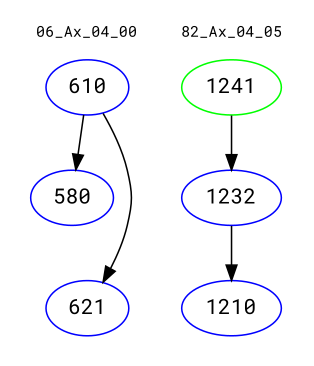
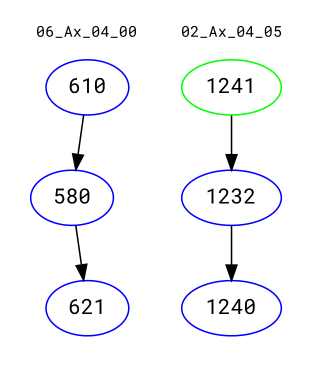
cluster "82_Ax_04_05": label "82_Ax_04_05" -> "02_Ax_04_05"
edge "610" -> "621": now "580" -> "621"
node "1210": label "1210" -> "1240"
